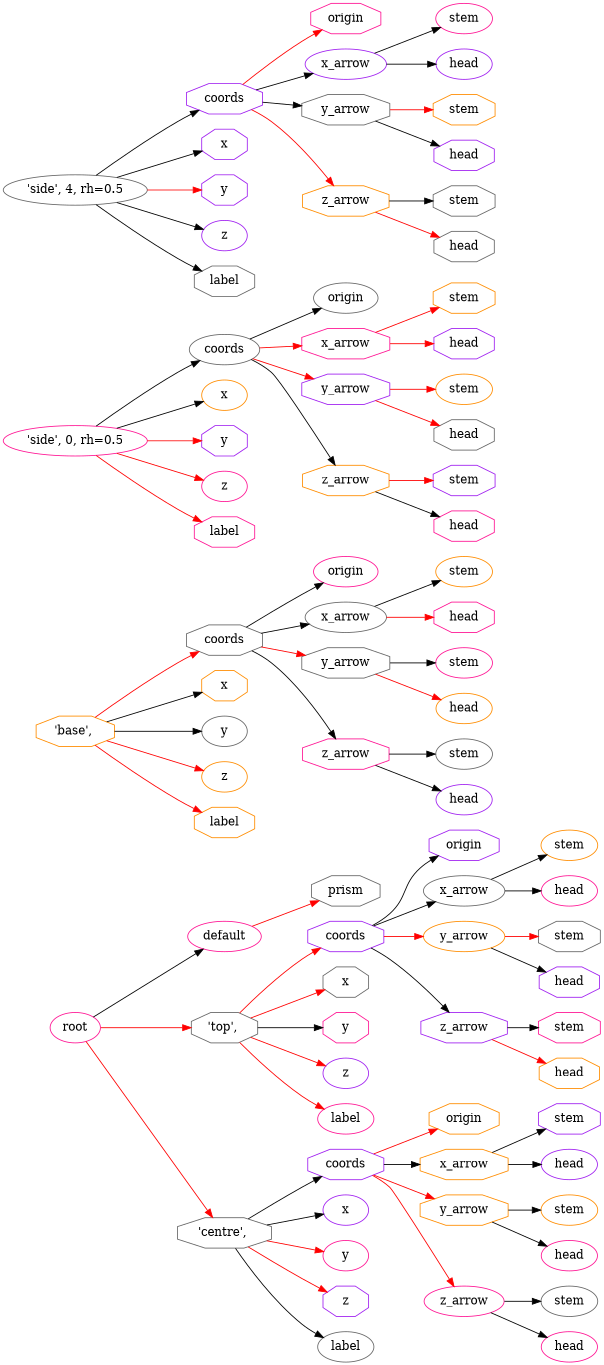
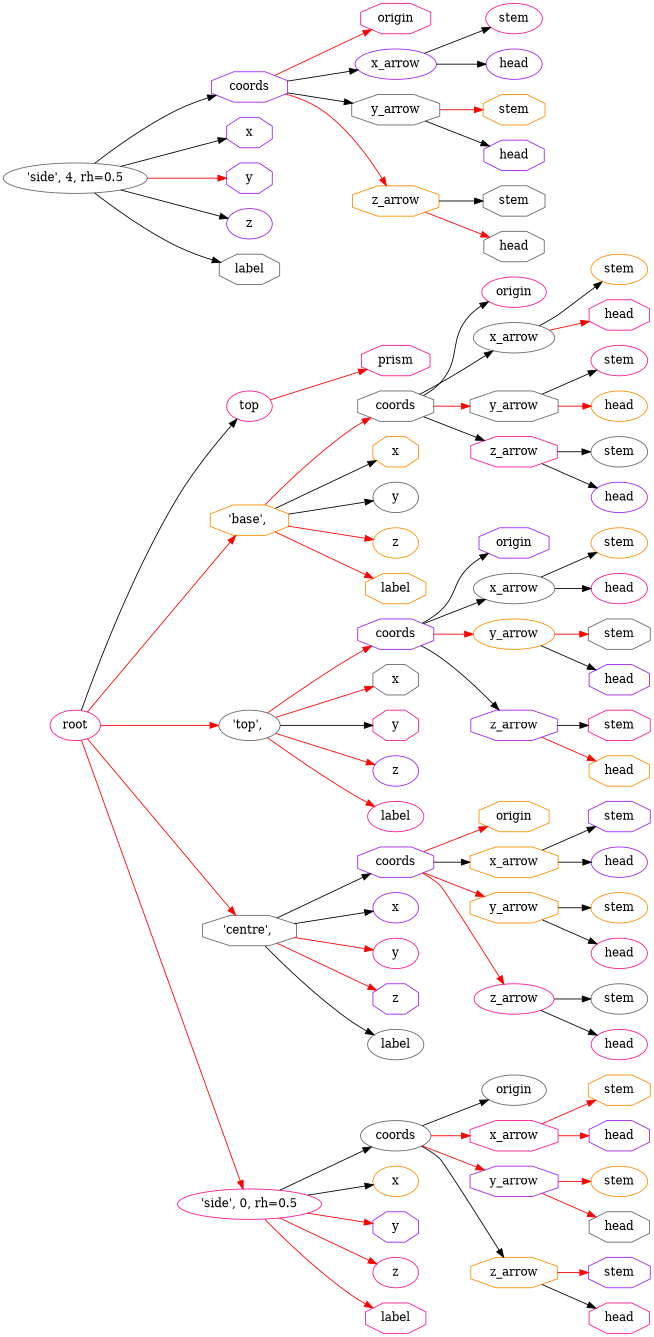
edge "root" -> "'base',": added
node "prism": color gray40 -> deeppink
node "default": label "default" -> "top"
edge "root" -> "'side', 0, rh=0.5": added
node "'top',": shape octagon -> ellipse
